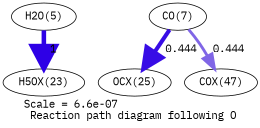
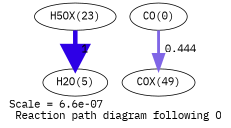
node "CO(7)": label "CO(7)" -> "CO(0)"
edge "H2O(5)" -> "H5OX(23)": reversed
node "OCX(25)": removed
node "COX(47)": label "COX(47)" -> "COX(49)"
